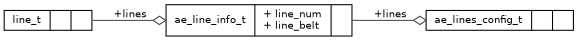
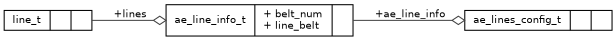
node "ae_line_info_t": text "+ line_num" -> "+ belt_num"
edge "ae_line_info_t" -> "ae_lines_config_t": label " +lines" -> " +ae_line_info"
